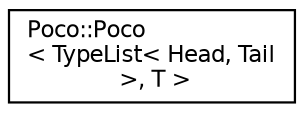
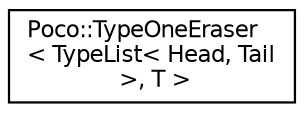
node "Poco::Poco < TypeList< Head, Tail >, T >": label "Poco::Poco < TypeList< Head, Tail >, T >" -> "Poco::TypeOneEraser < TypeList< Head, Tail >, T >"
